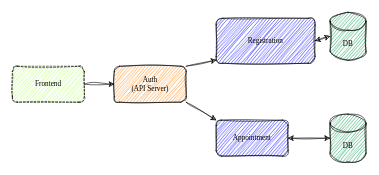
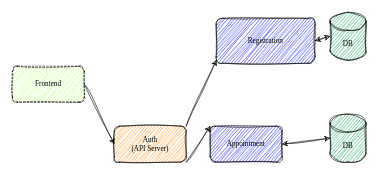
node "Auth (API Server)": moved (150, 84) -> (150, 144)
node "Appointment": moved (252, 138) -> (246, 144)
